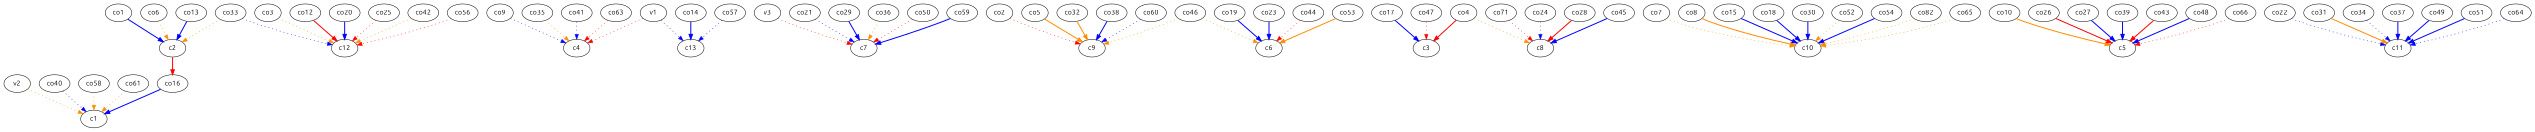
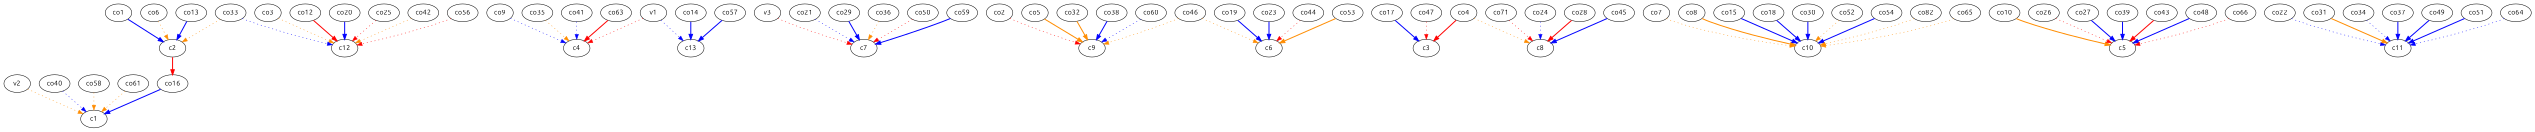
edge "co63" -> "c4": style dotted -> bold
edge "co57" -> "c13": style dotted -> bold
edge "co26" -> "c5": style bold -> dotted
